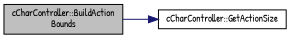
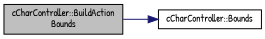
node "cCharController::GetActionSize": label "cCharController::GetActionSize" -> "cCharController::Bounds"
